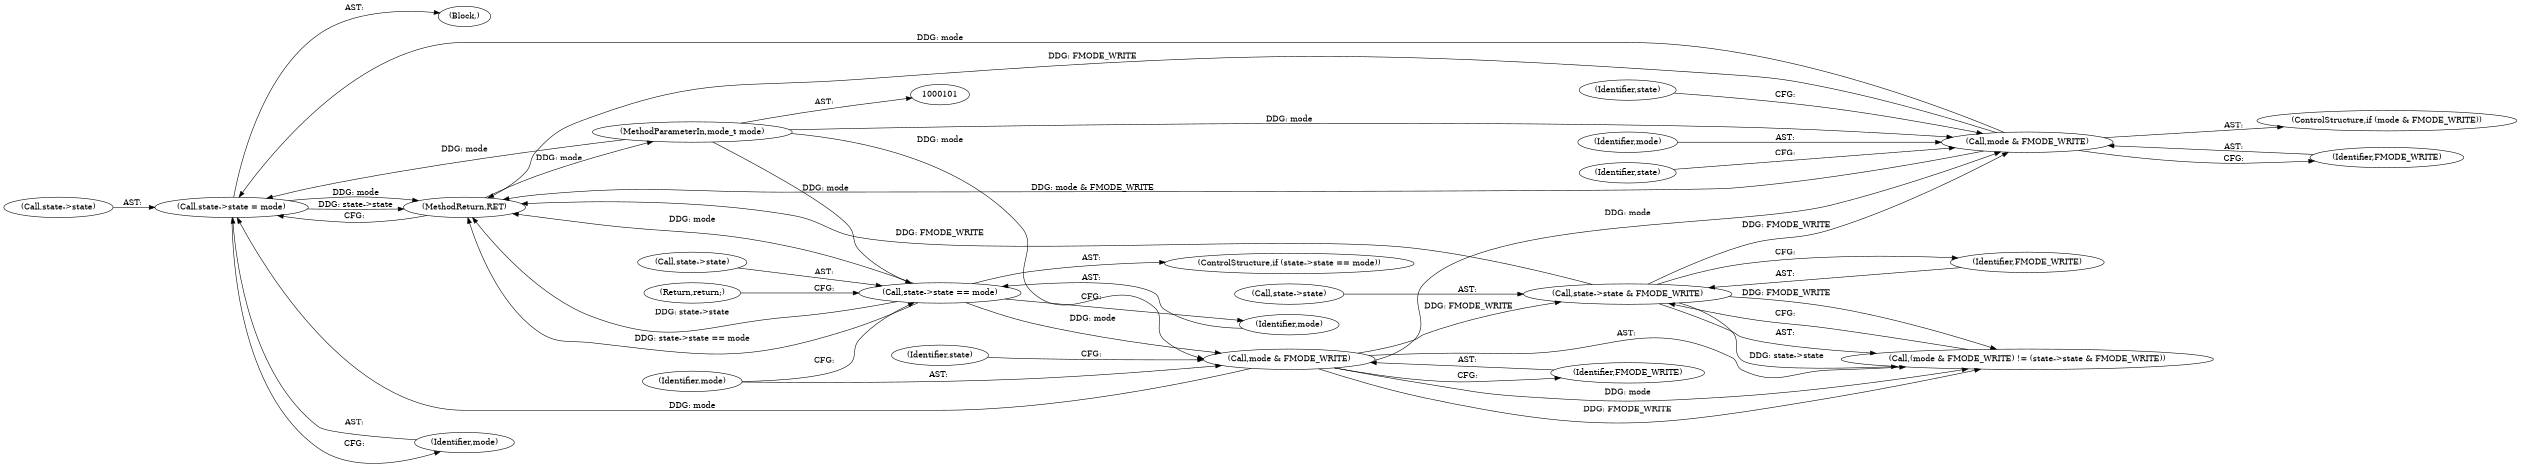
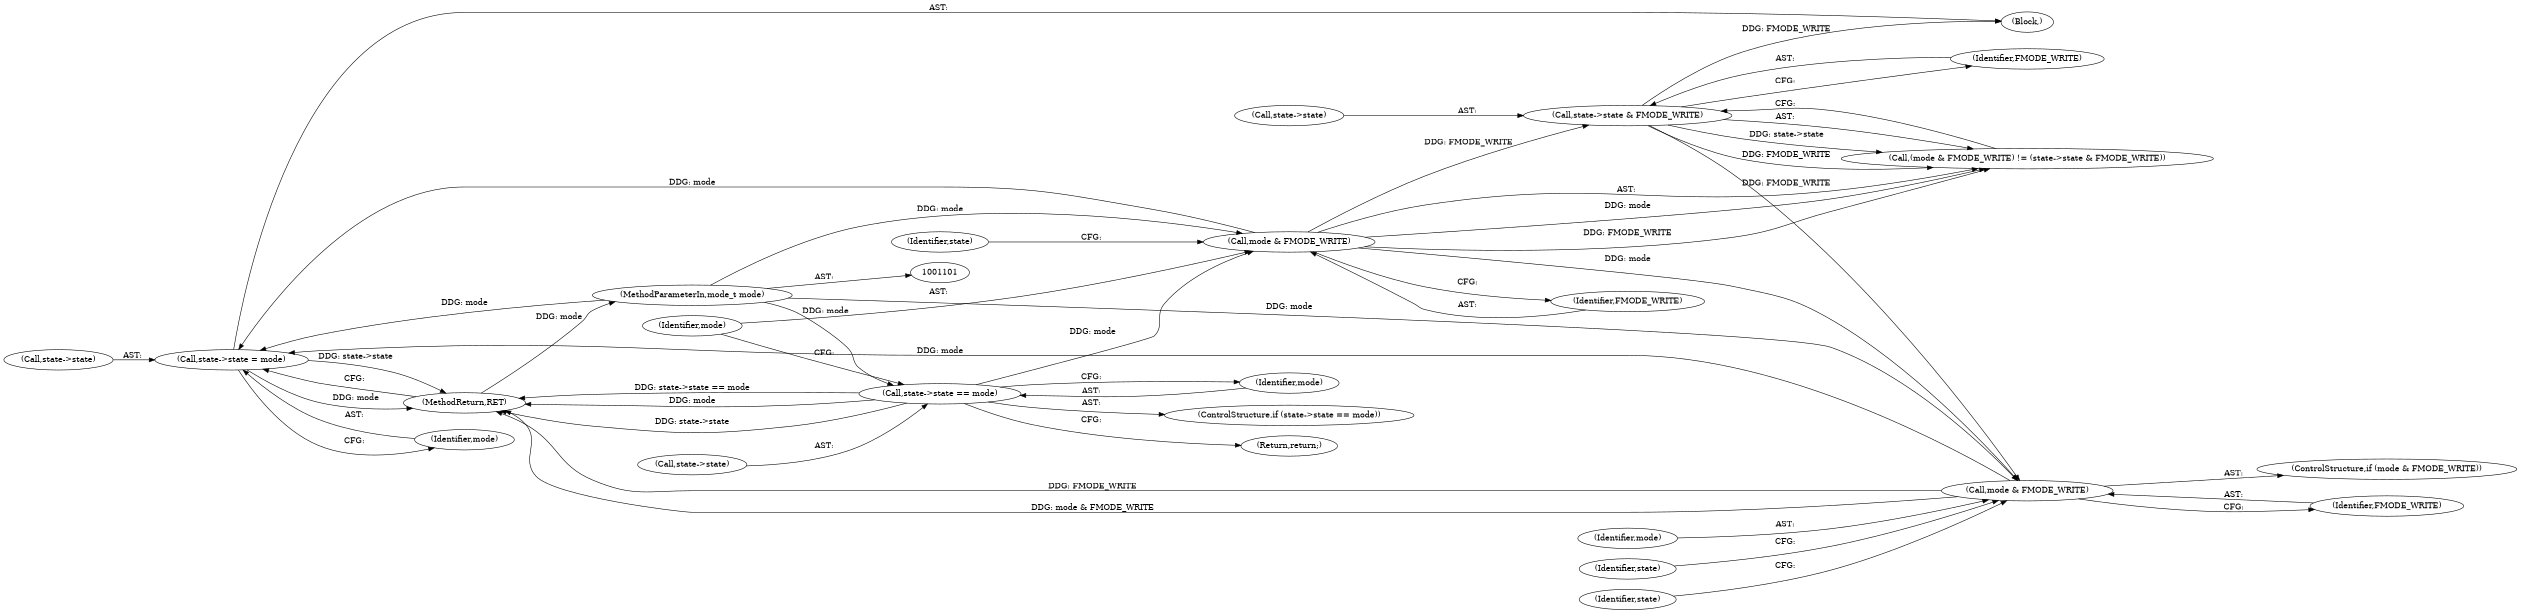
node "1000101": label "1000101" -> "1001101"
edge "(Call,state->state & FMODE_WRITE)" -> "(MethodReturn,RET)": now "(Call,state->state & FMODE_WRITE)" -> "(Block,)"
edge "(Return,return;)" -> "(Call,state->state == mode)": reversed
